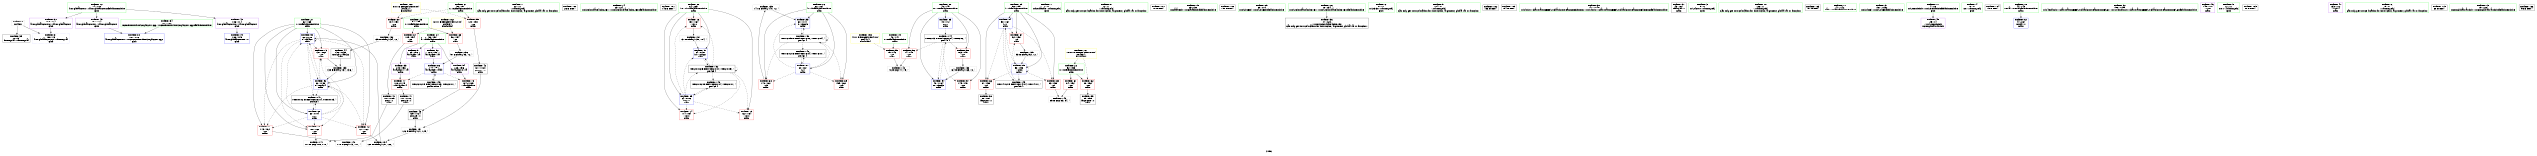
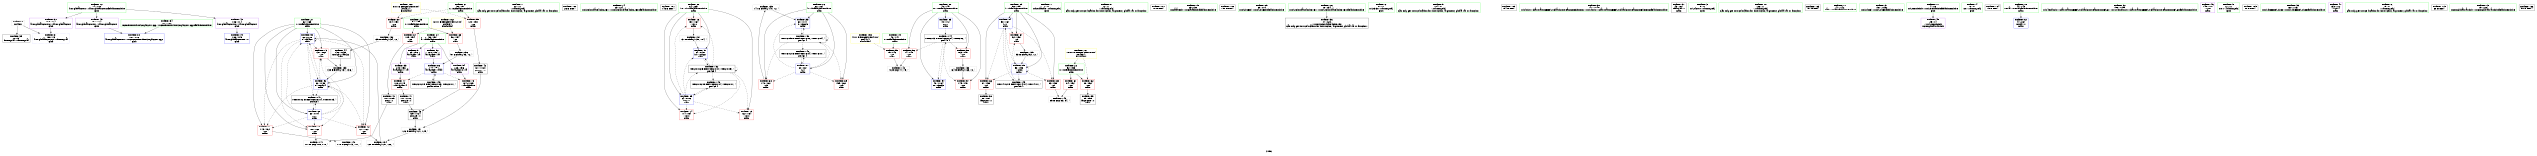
node "NodeID: 182": removed
node "NodeID: 33": added
node "NodeID: 186": text "96 = PHI()" -> "90 = PHI()"
edge "NodeID: 138" -> "NodeID: 94": now "NodeID: 138" -> "NodeID: 57"
edge "NodeID: 41" -> "NodeID: 140": now "NodeID: 41" -> "NodeID: 43"
